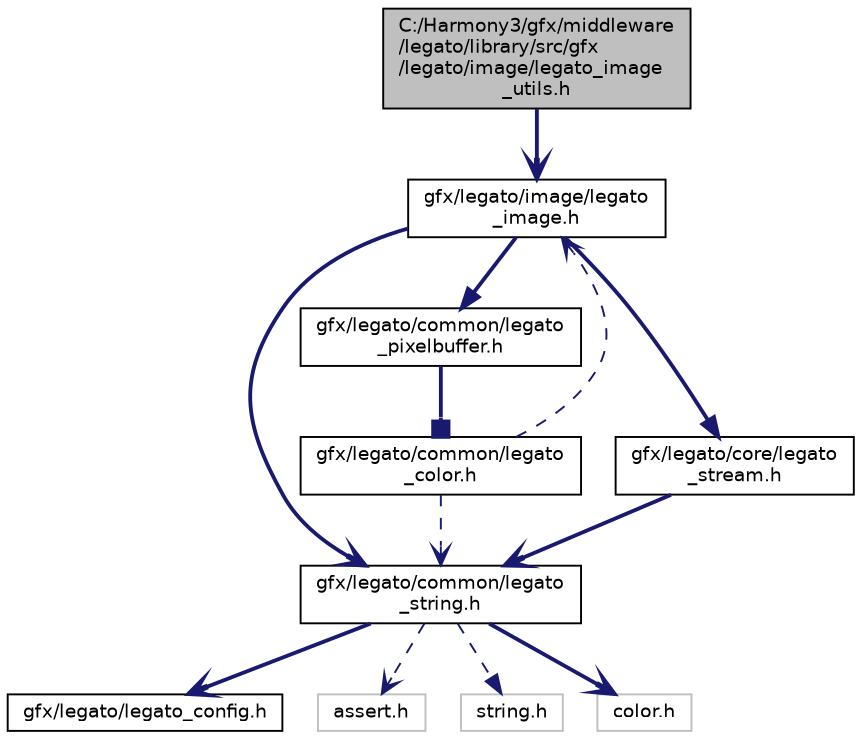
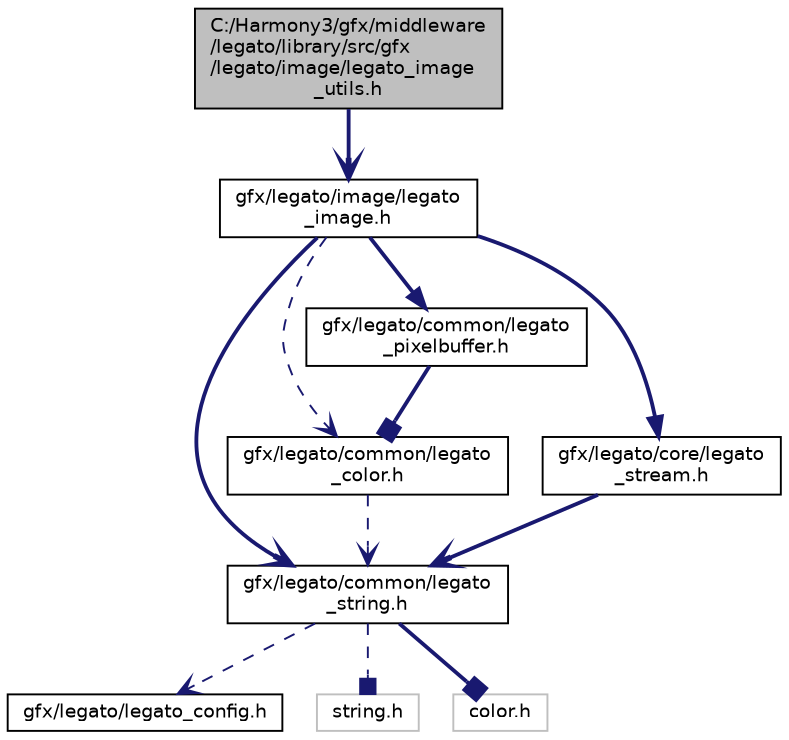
edge "gfx/legato/common/legato _color.h" -> "gfx/legato/image/legato _image.h": reversed
edge "gfx/legato/common/legato _string.h" -> "string.h": arrowhead normal -> box
edge "gfx/legato/common/legato _string.h" -> "color.h": arrowhead vee -> box
edge "gfx/legato/common/legato _string.h" -> "gfx/legato/legato_config.h": style bold -> dashed
node "assert.h": removed
